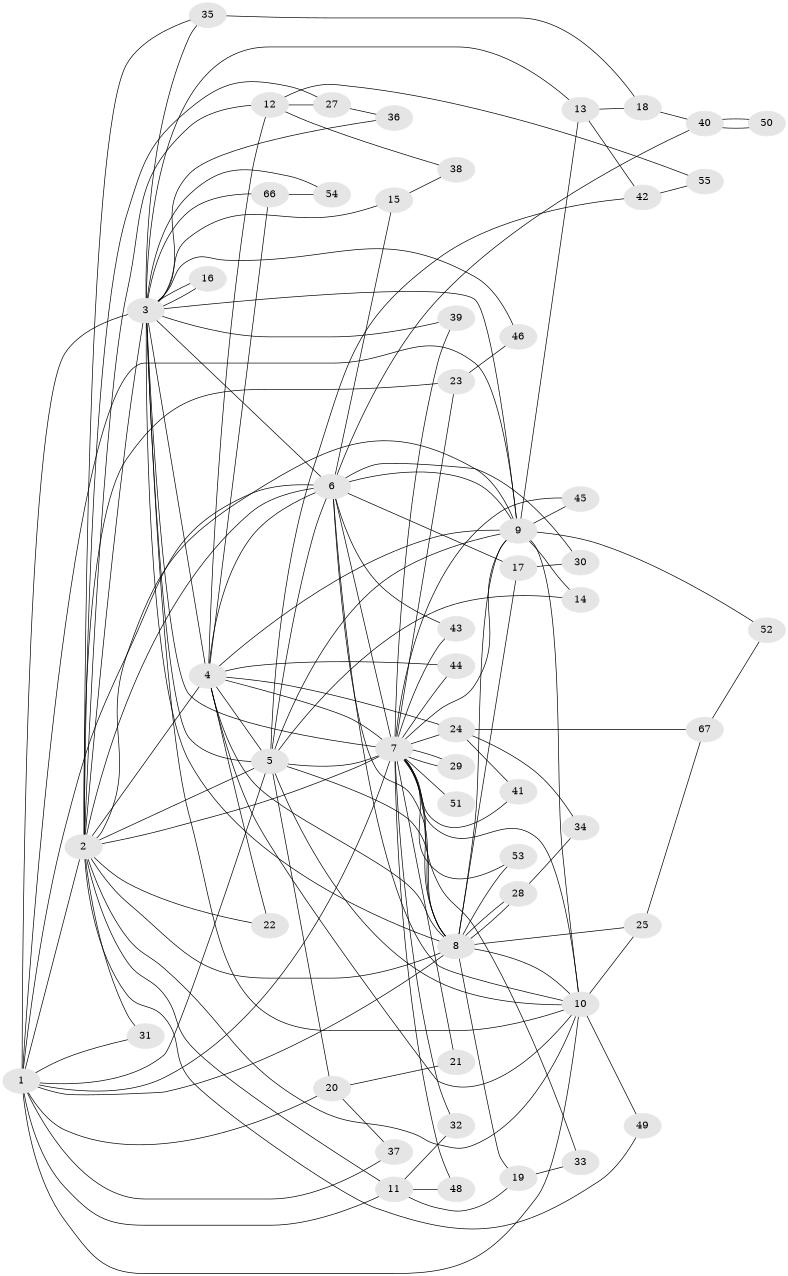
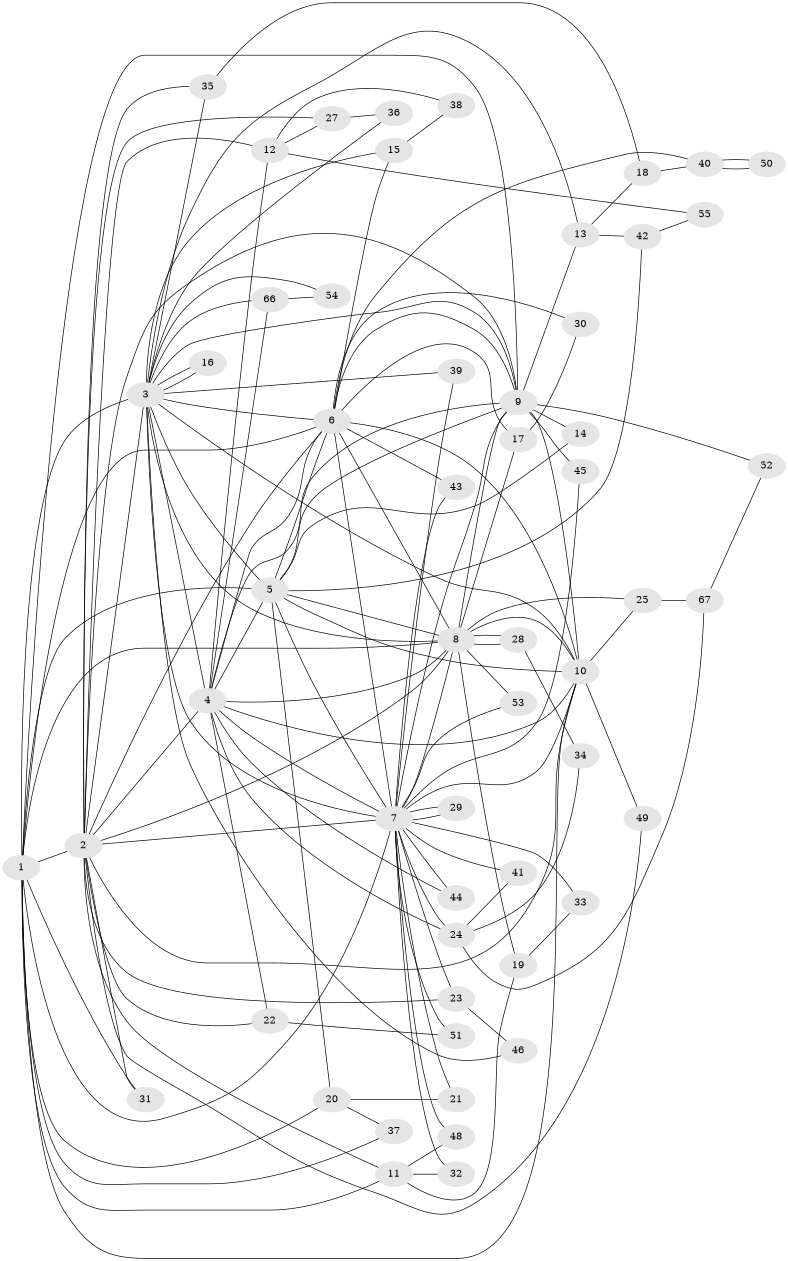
edge "5" -- "2": removed
edge "22" -- "51": added
